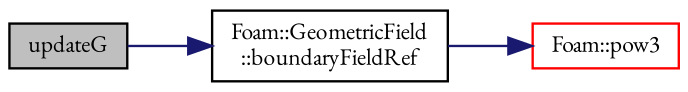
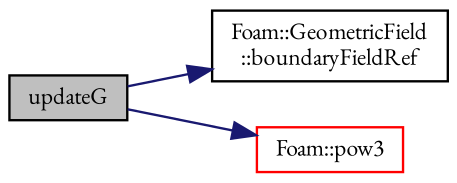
edge "Foam::GeometricField ::boundaryFieldRef" -> "Foam::pow3": now "updateG" -> "Foam::pow3"
